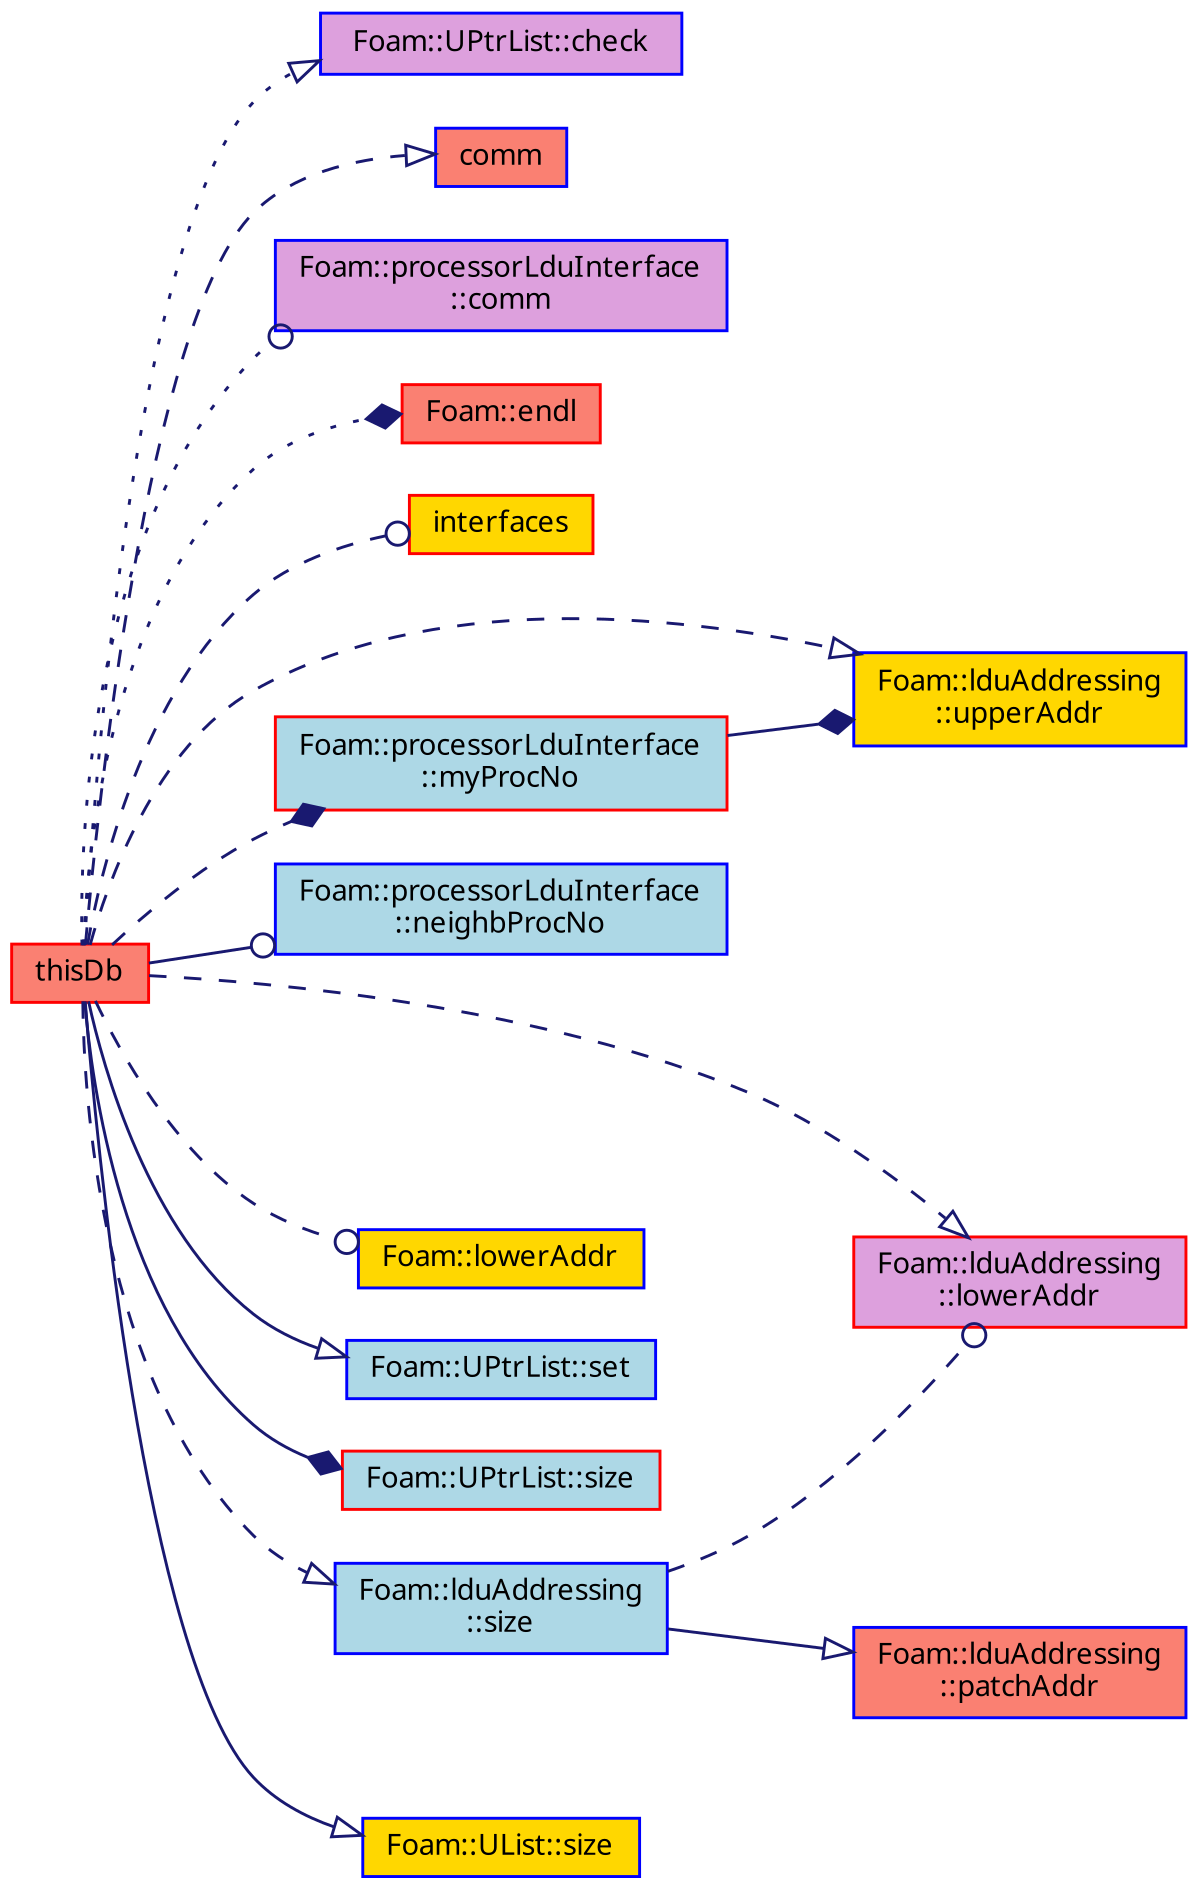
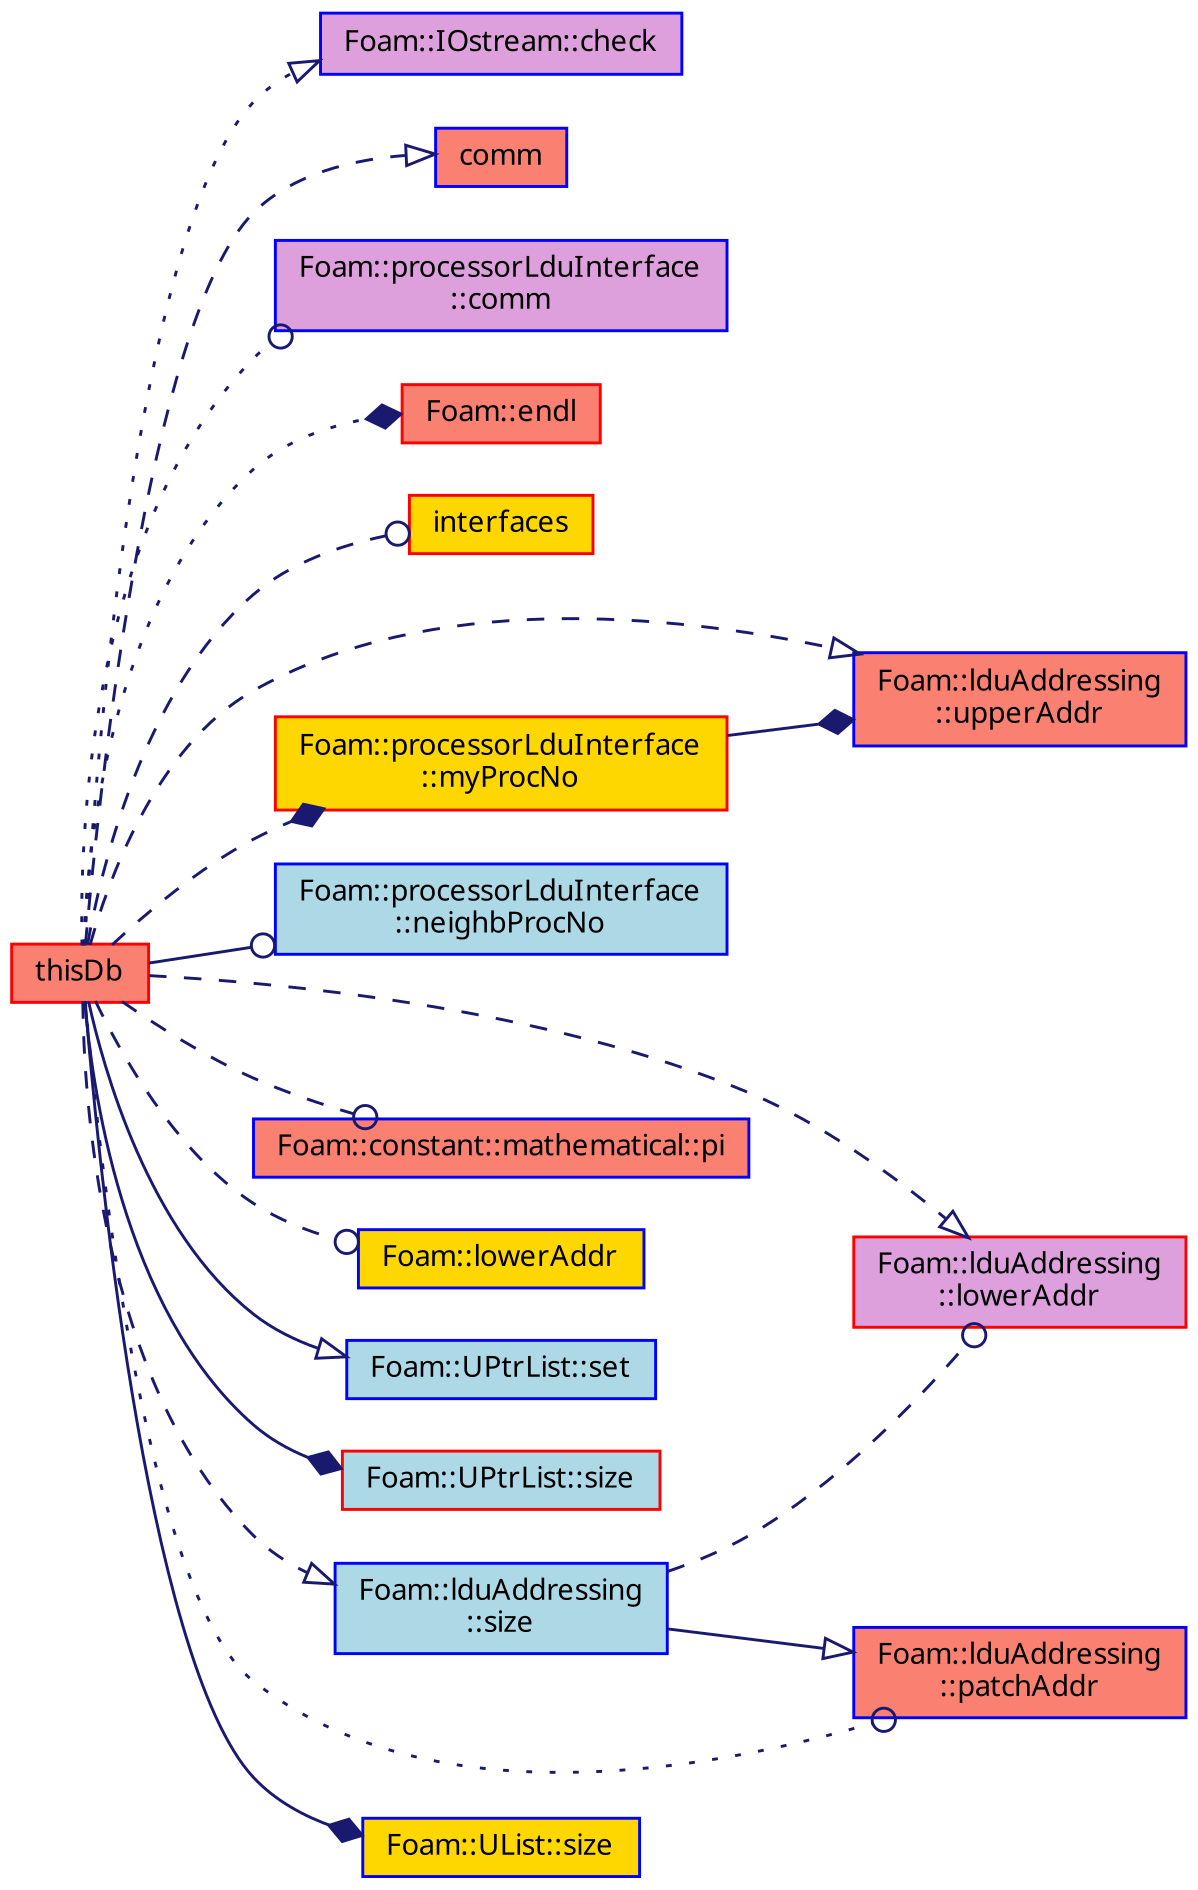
node "Foam::UPtrList::check": label "Foam::UPtrList::check" -> "Foam::IOstream::check"
node "Foam::lduAddressing ::upperAddr": fillcolor gold -> salmon
node "Foam::processorLduInterface ::myProcNo": fillcolor lightblue -> gold
node "Foam::constant::mathematical::pi": added
edge "thisDb" -> "Foam::UList::size": arrowhead onormal -> diamond
edge "thisDb" -> "Foam::lduAddressing ::patchAddr": added
